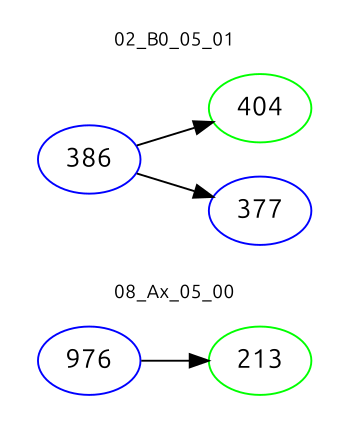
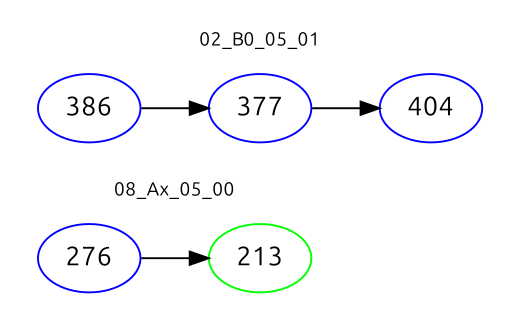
node "404": color green -> blue
edge "386" -> "404": now "377" -> "404"
node "976": label "976" -> "276"
